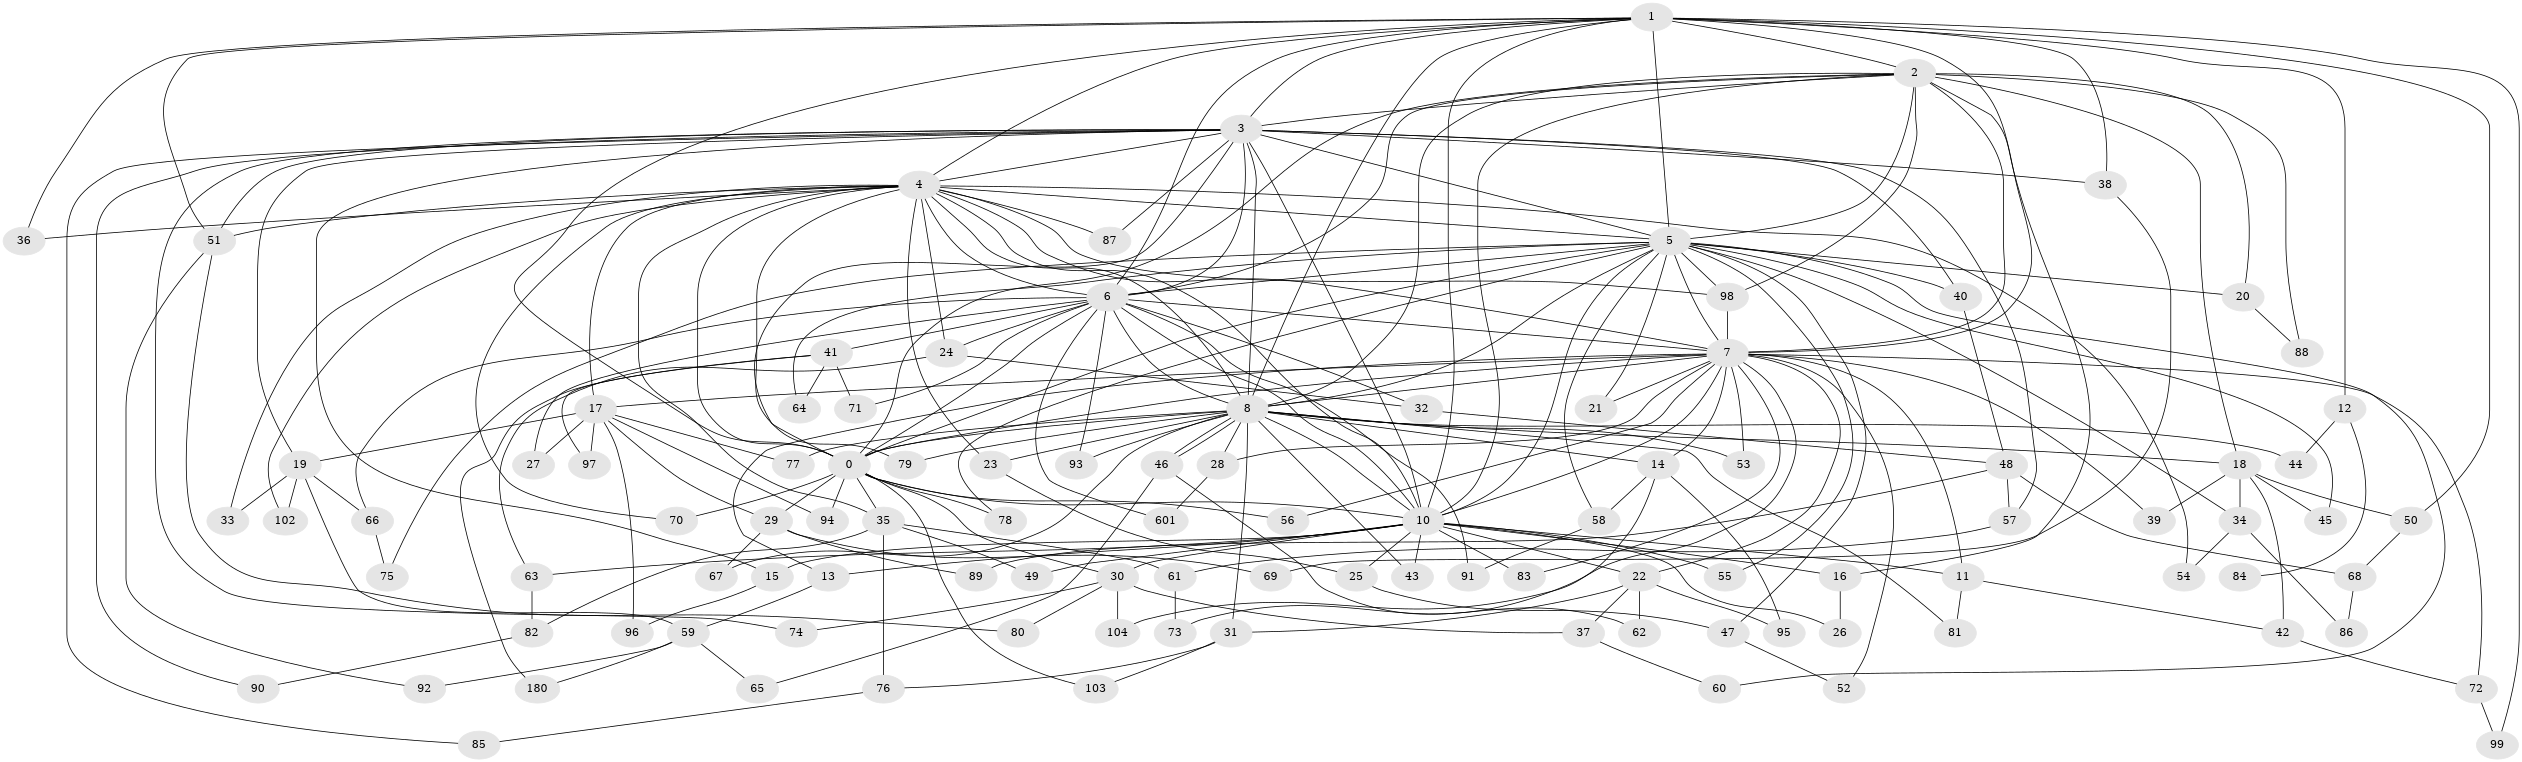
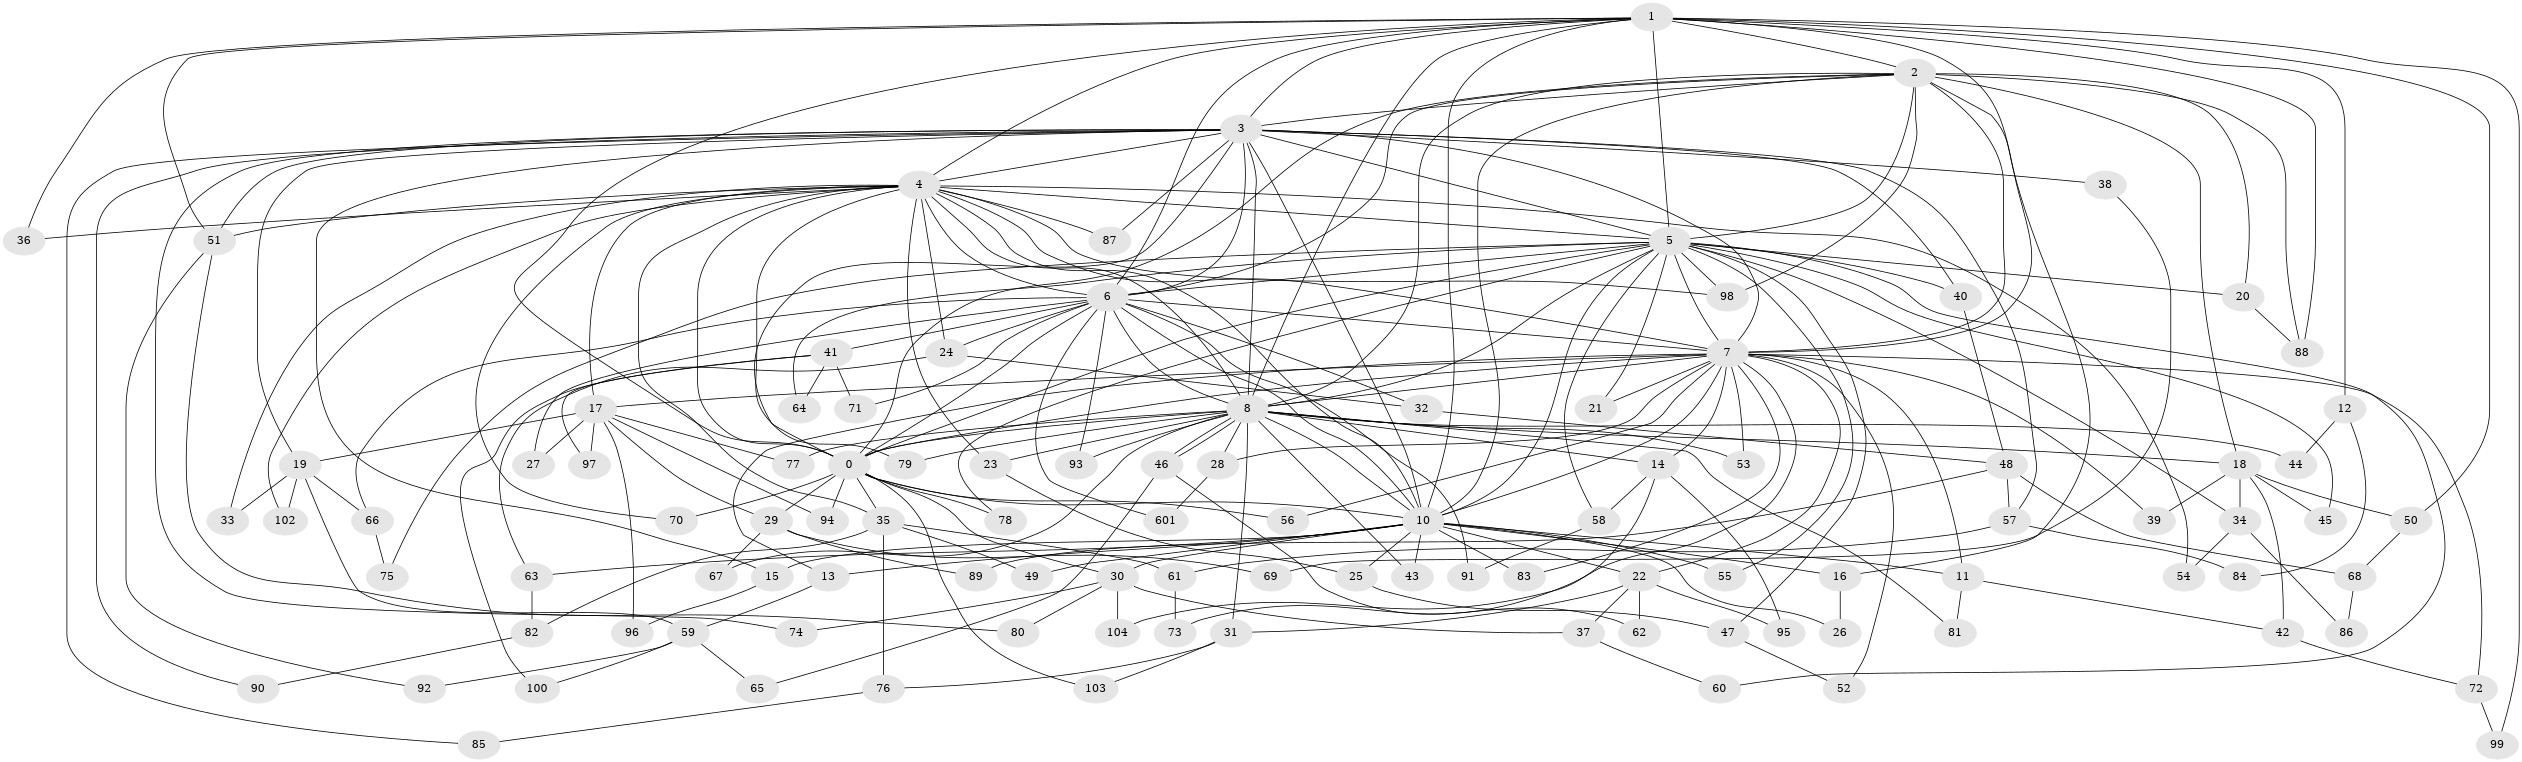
edge "1" -- "38": now "1" -- "88"
edge "98" -- "7": now "3" -- "7"
edge "57" -- "84": added
node "180": label "180" -> "100"
